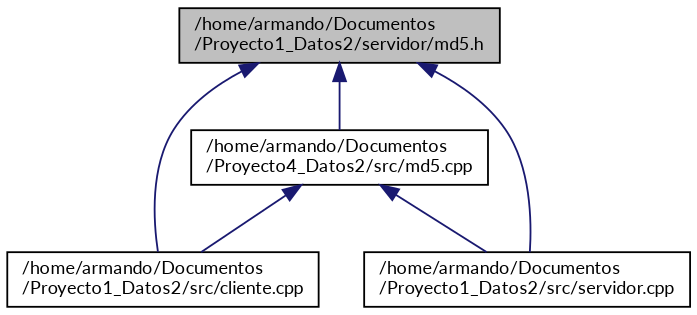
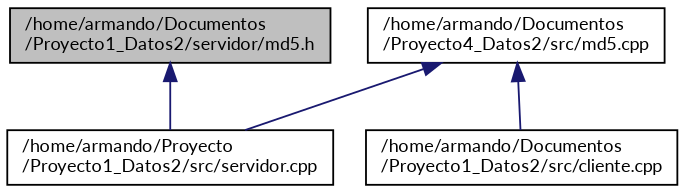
edge "/home/armando/Documentos /Proyecto4_Datos2/src/md5.cpp" -> "/home/armando/Documentos /Proyecto1_Datos2/servidor/md5.h": removed
edge "/home/armando/Documentos /Proyecto1_Datos2/src/cliente.cpp" -> "/home/armando/Documentos /Proyecto1_Datos2/servidor/md5.h": removed
node "/home/armando/Documentos /Proyecto1_Datos2/src/servidor.cpp": label "/home/armando/Documentos /Proyecto1_Datos2/src/servidor.cpp" -> "/home/armando/Proyecto /Proyecto1_Datos2/src/servidor.cpp"
